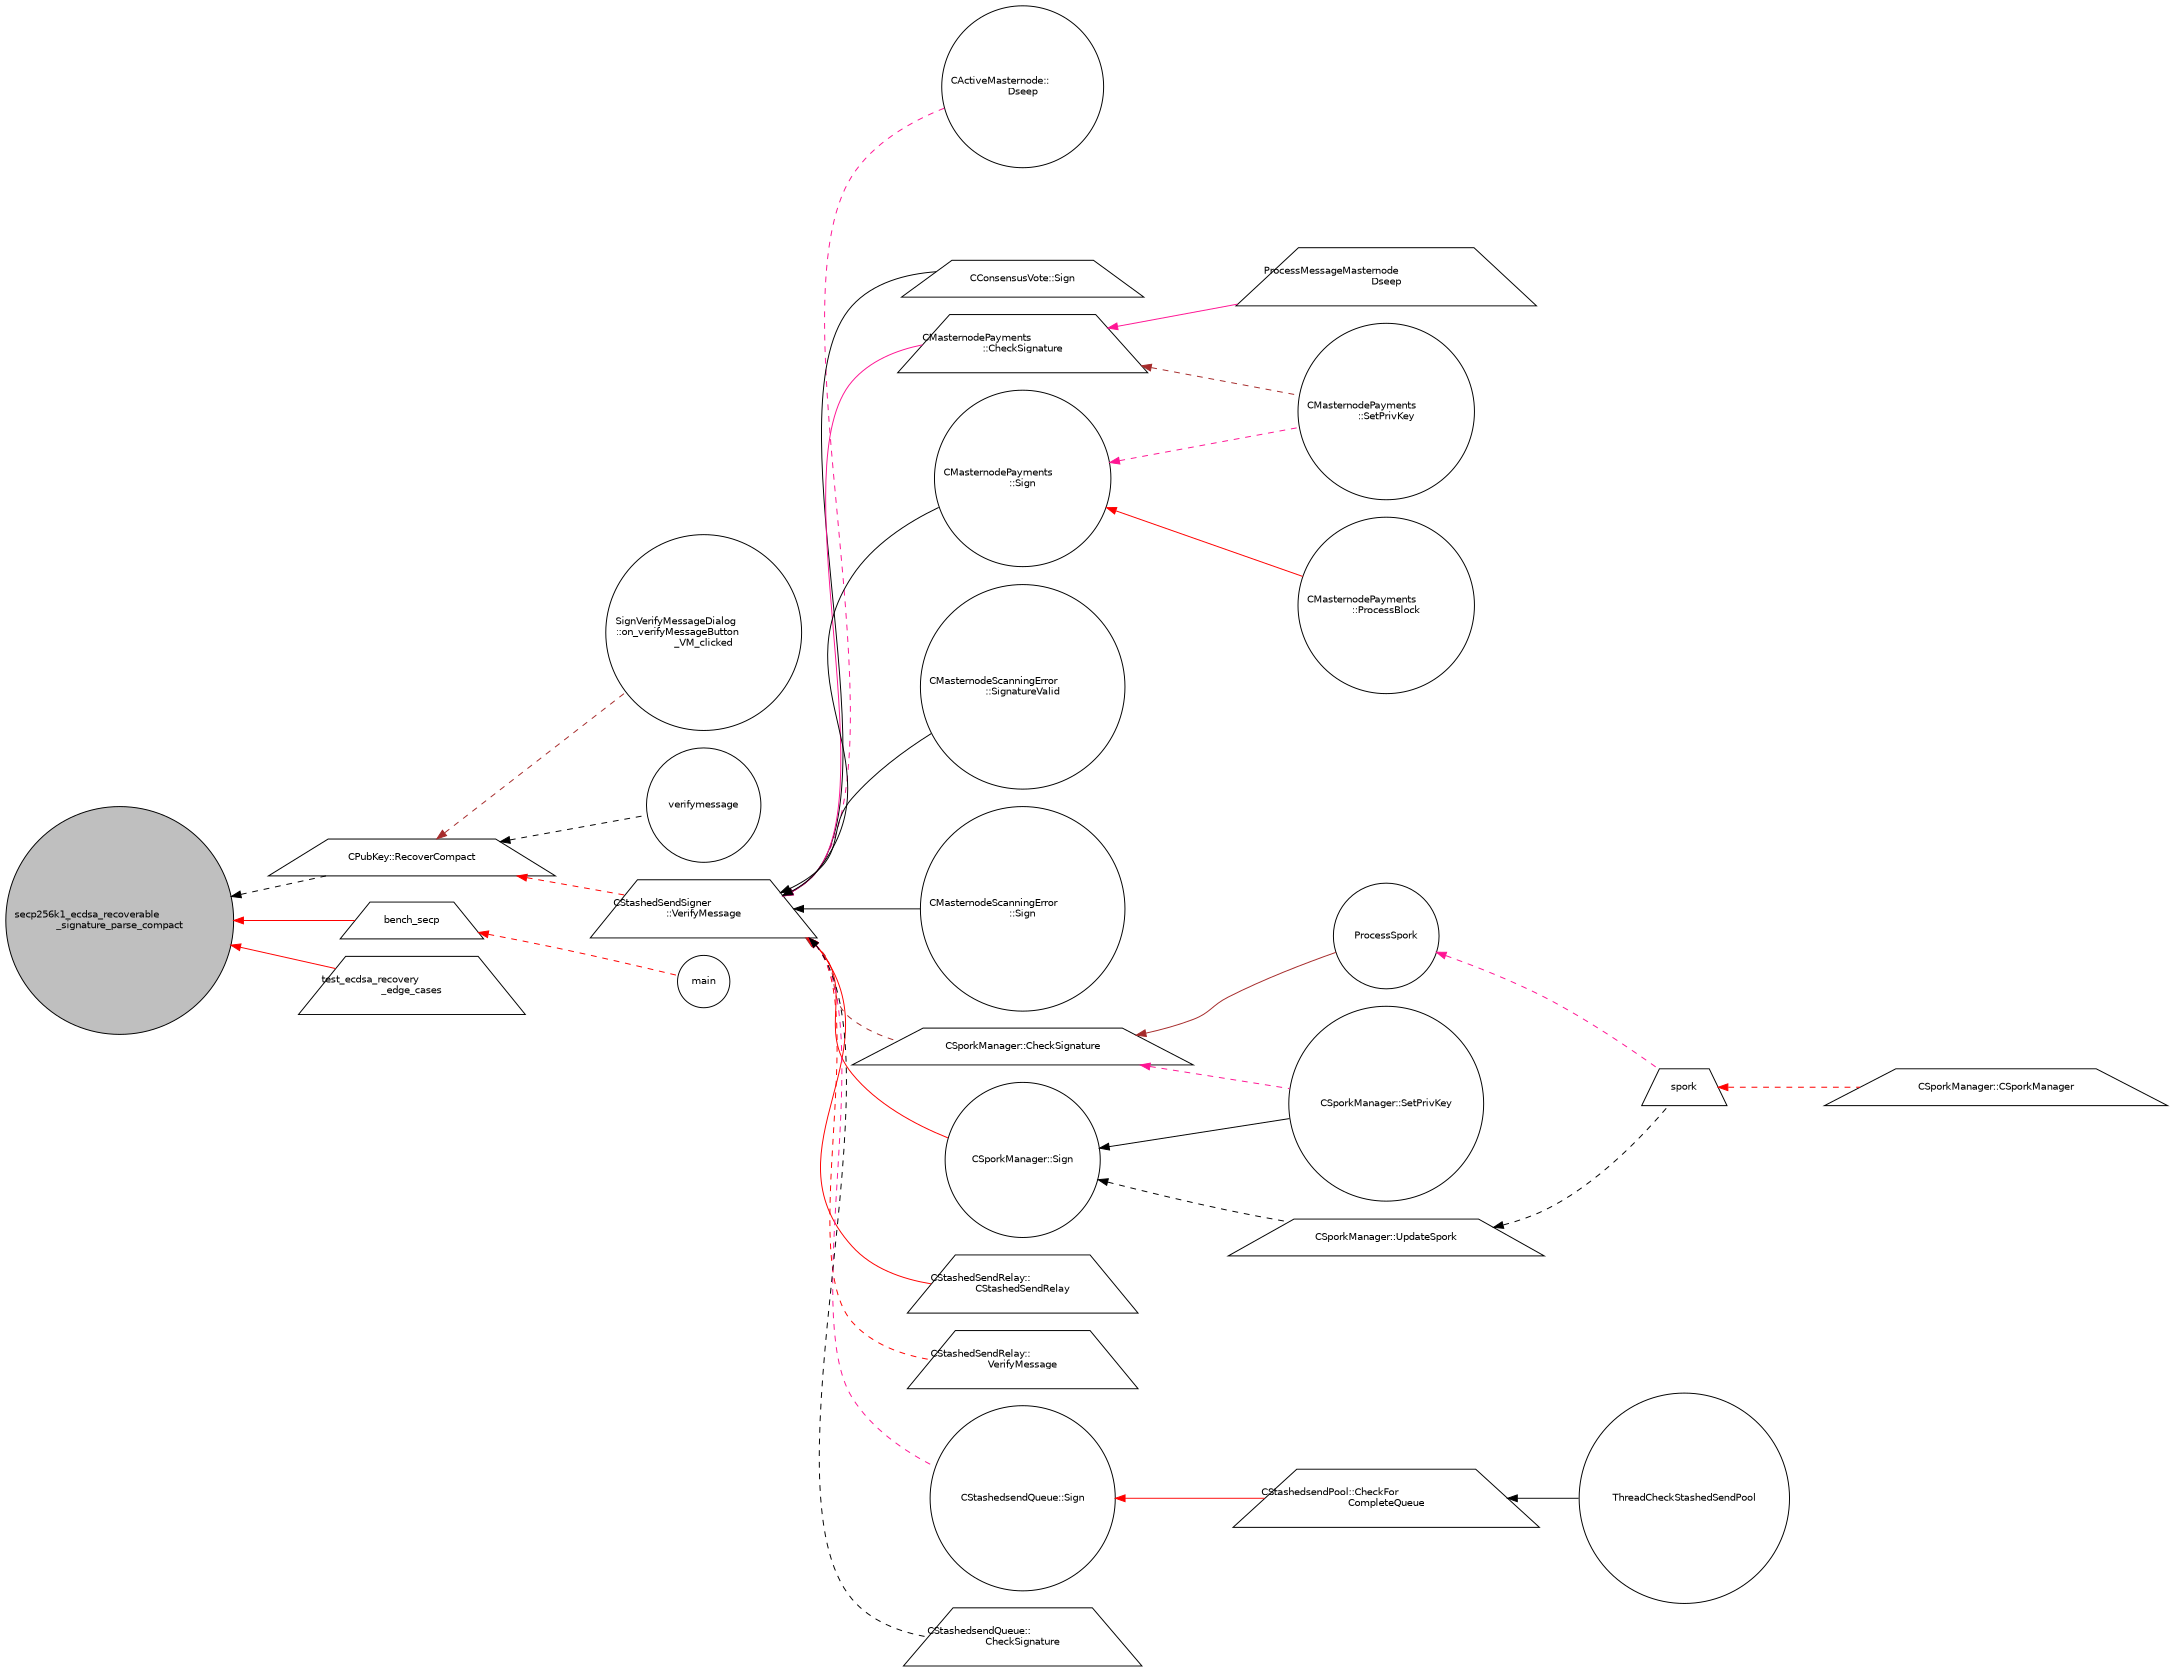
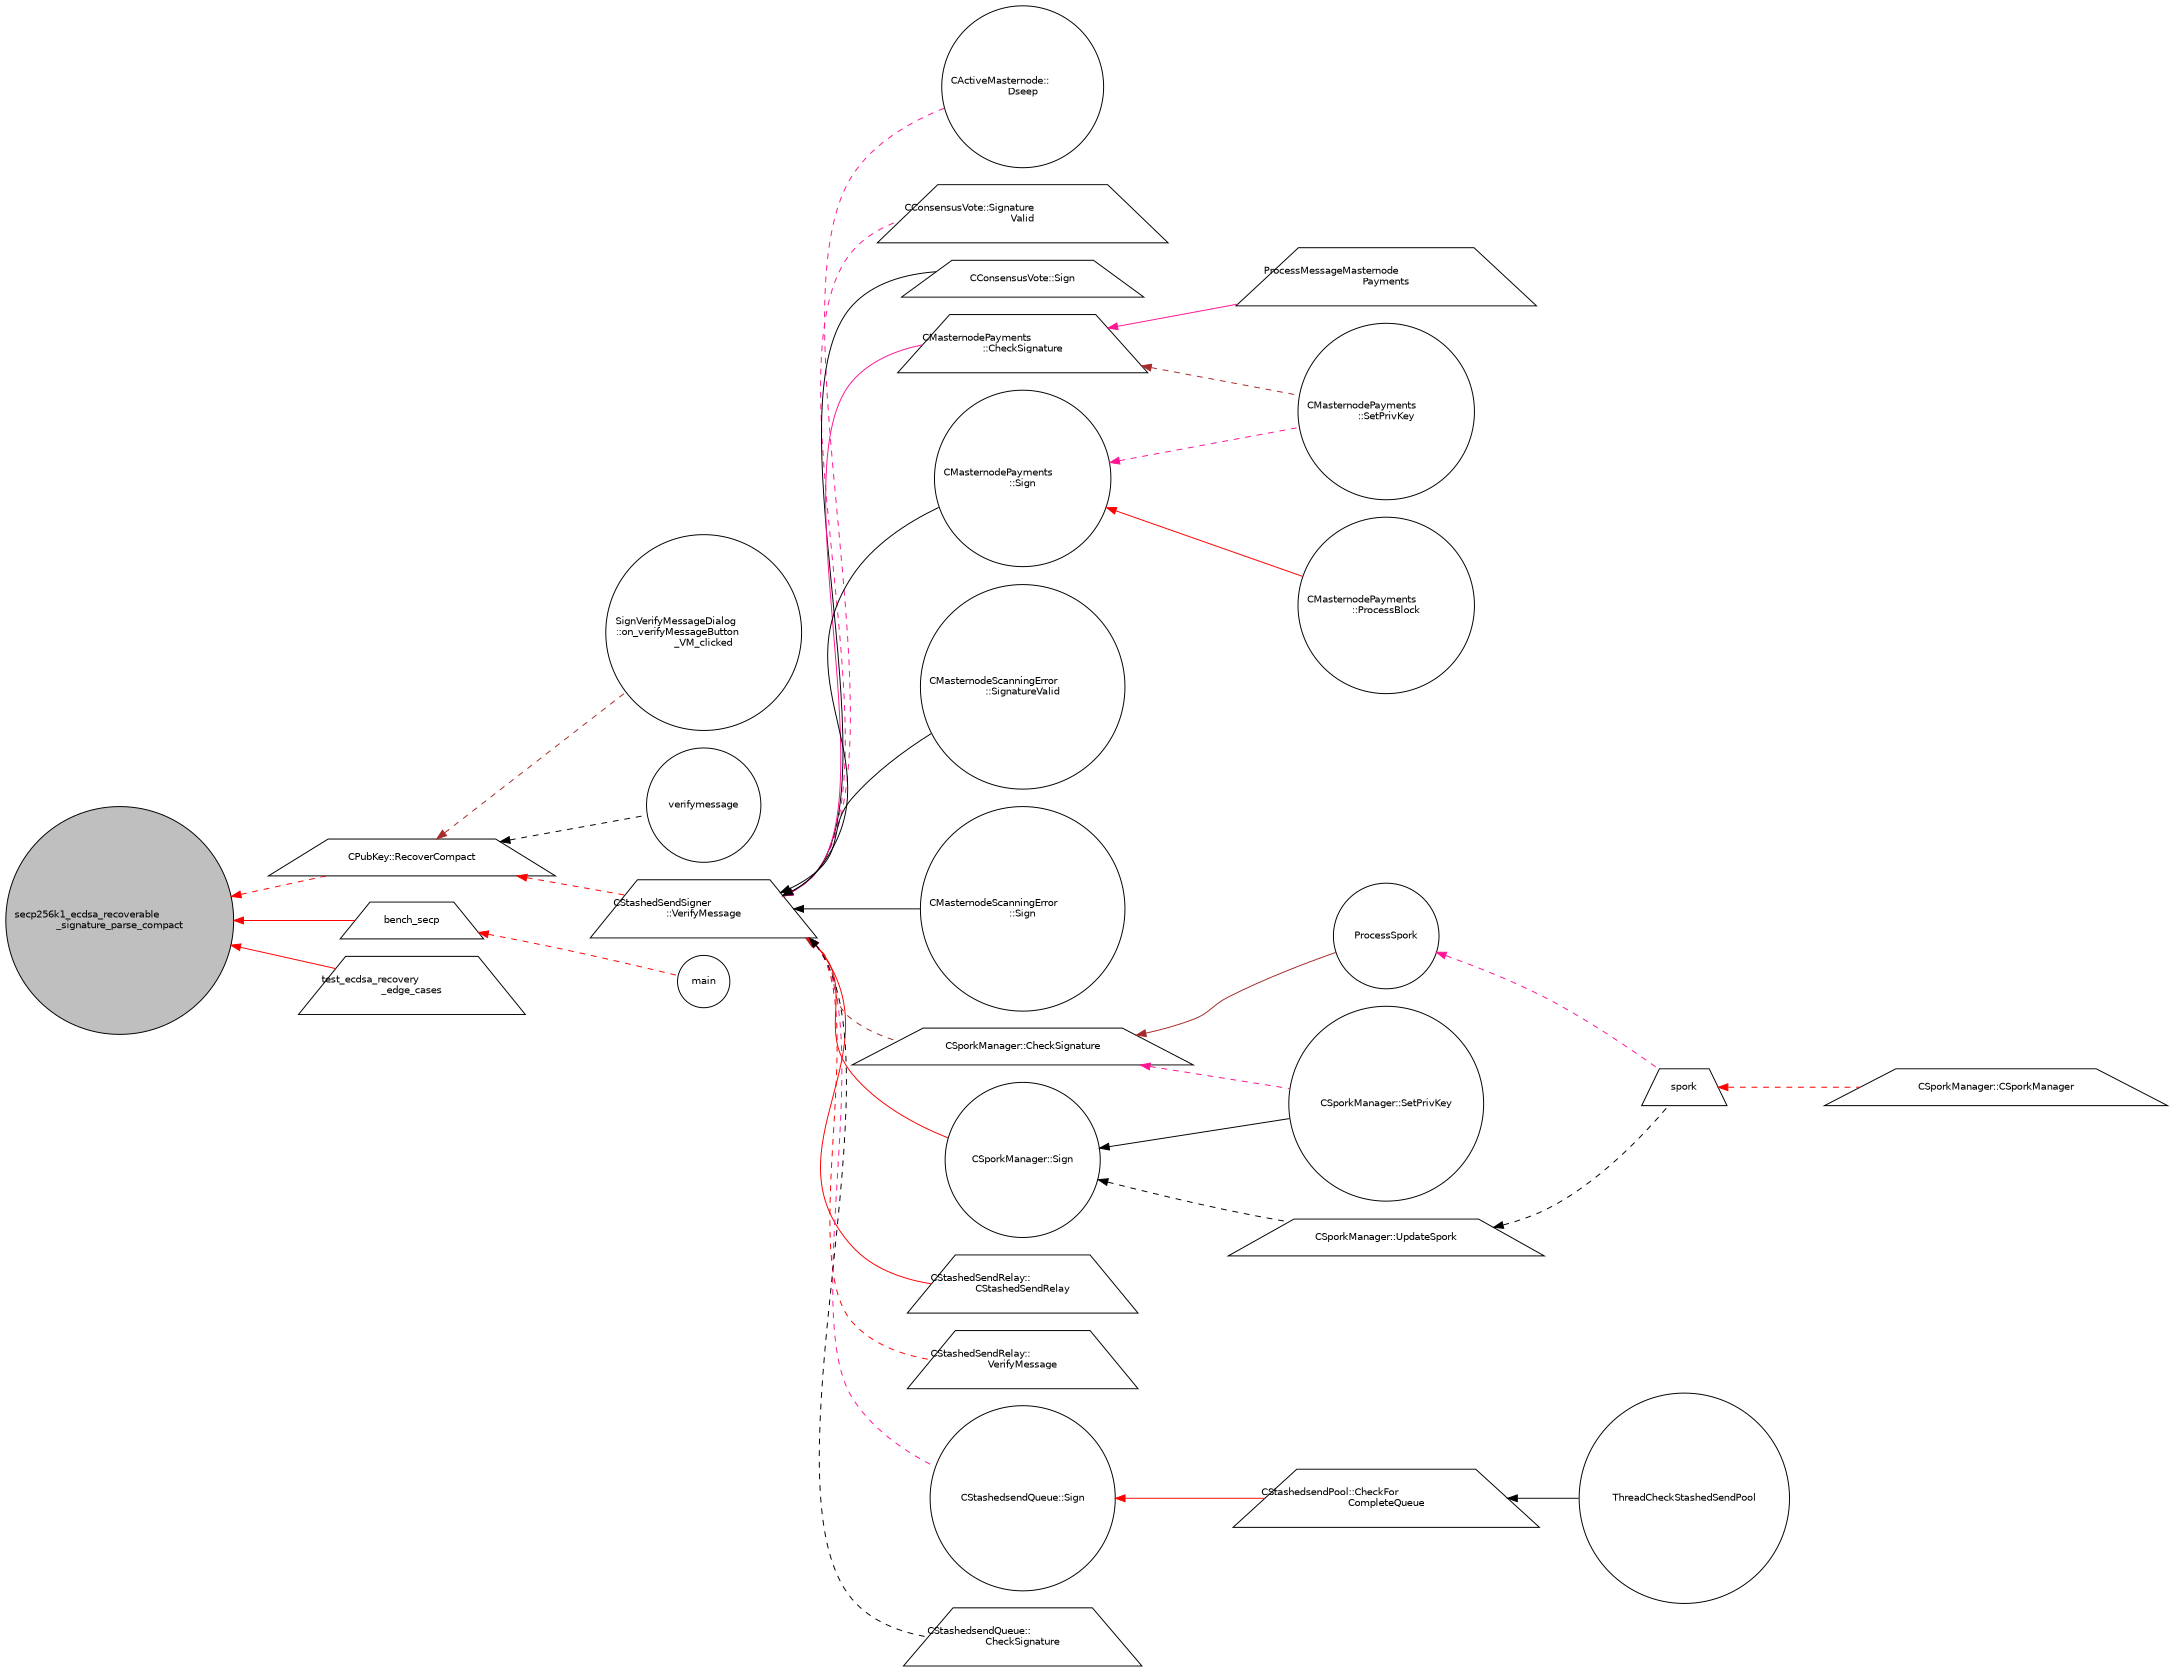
node "CConsensusVote::Signature Valid": added
node "ProcessMessageMasternode Dseep": label "ProcessMessageMasternode Dseep" -> "ProcessMessageMasternode Payments"
edge "CPubKey::RecoverCompact" -> "secp256k1_ecdsa_recoverable _signature_parse_compact": color black -> red
